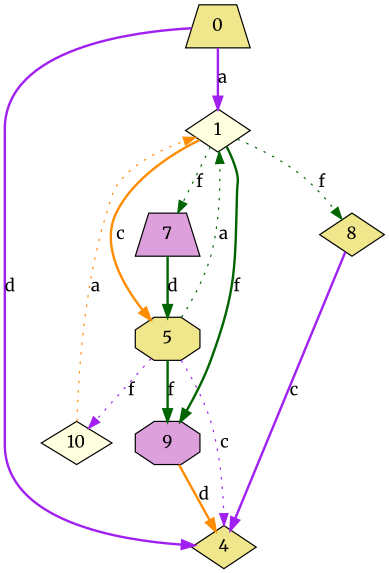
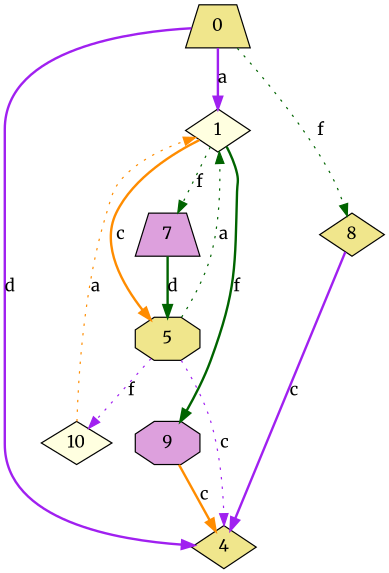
edge "1" -> "8": now "0" -> "8"
edge "5" -> "9": removed, label "f"
edge "9" -> "4": label "d" -> "c"
